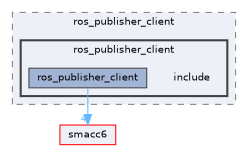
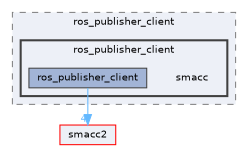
node "include": label "include" -> "smacc"
node "smacc6": label "smacc6" -> "smacc2"
